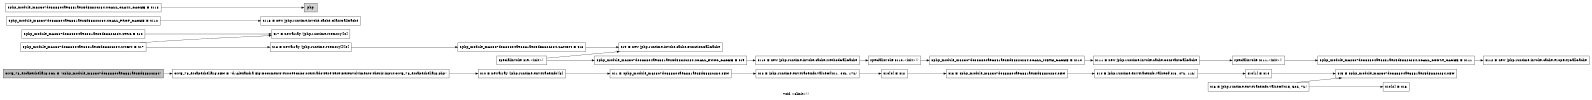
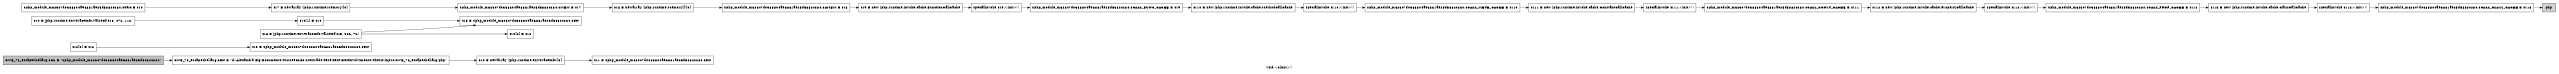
node "specialinvoke $r12.<init>()": added
node "specialinvoke $r13.<init>()": added
edge "$php_module_m623c7d0388804a96881ae25d5882c284.$MEM = $r7" -> "$r7 = newarray (jphp.runtime.Memory)[0]": reversed
edge "specialinvoke $r9.<init>()" -> "$r9 = new jphp.runtime.invoke.cache.FunctionCallCache": reversed
node "$r2 = jphp.runtime.env.TraceInfo.valueOf($r1, 44L, 17L)": removed
edge "$r3 = $php_module_m623c7d0388804a96881ae25d5882c284.$FN" -> "$r4 = jphp.runtime.env.TraceInfo.valueOf($r3, 47L, 11L)": removed
